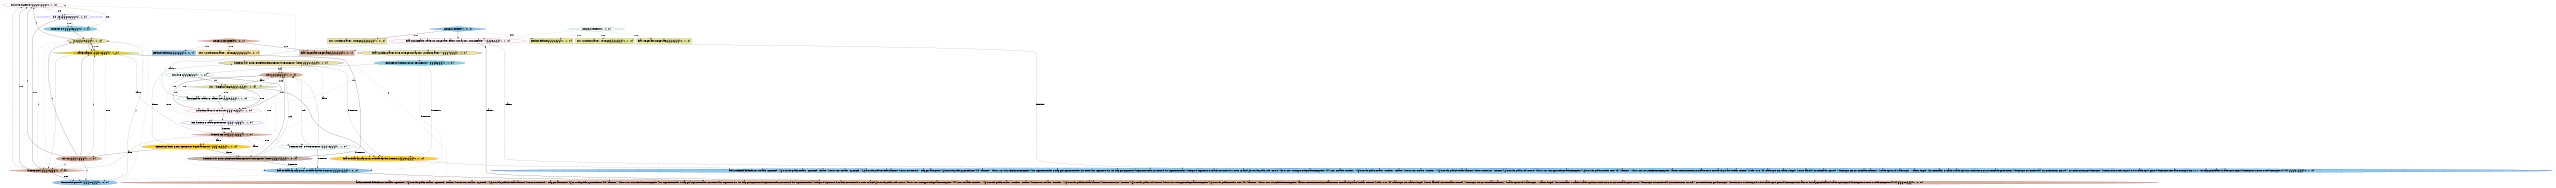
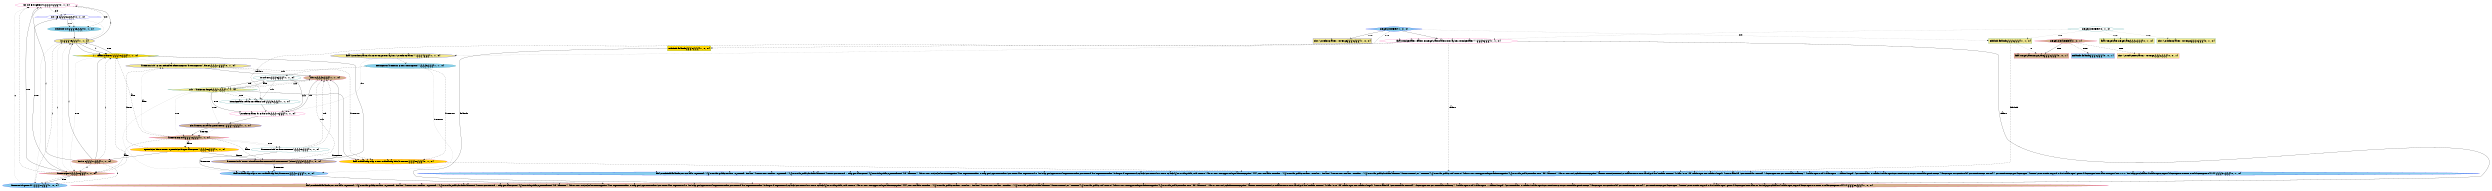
node "FieldInfo fieldInfo@@@2@@@['1', '0', '0']": added
edge "sub++@@@8@@@['1', '1', '0']" -> "AtomicReader reader = readers(sub(@@@9@@@['1', '1', '0']": removed, label "sub"
node "Bits liveDocs = reader.getLiveDocs()@@@11@@@['1', '1', '0']": fillcolor white -> tan
